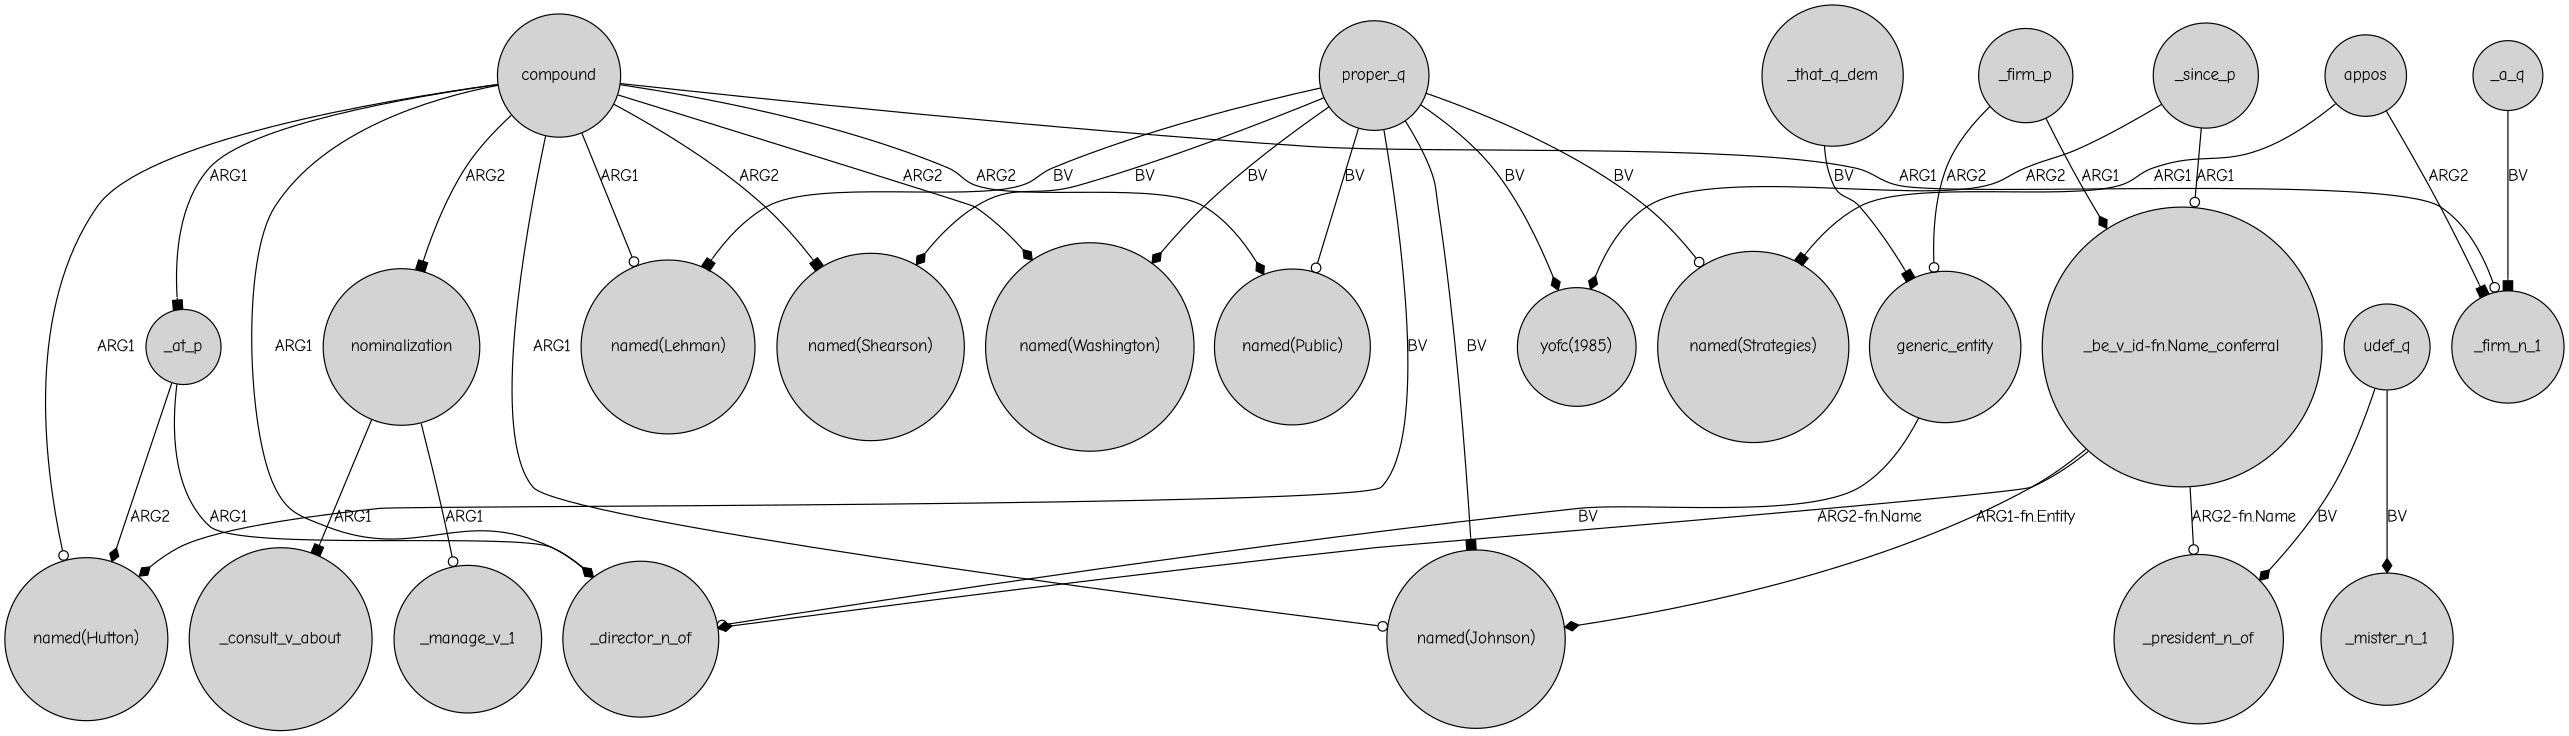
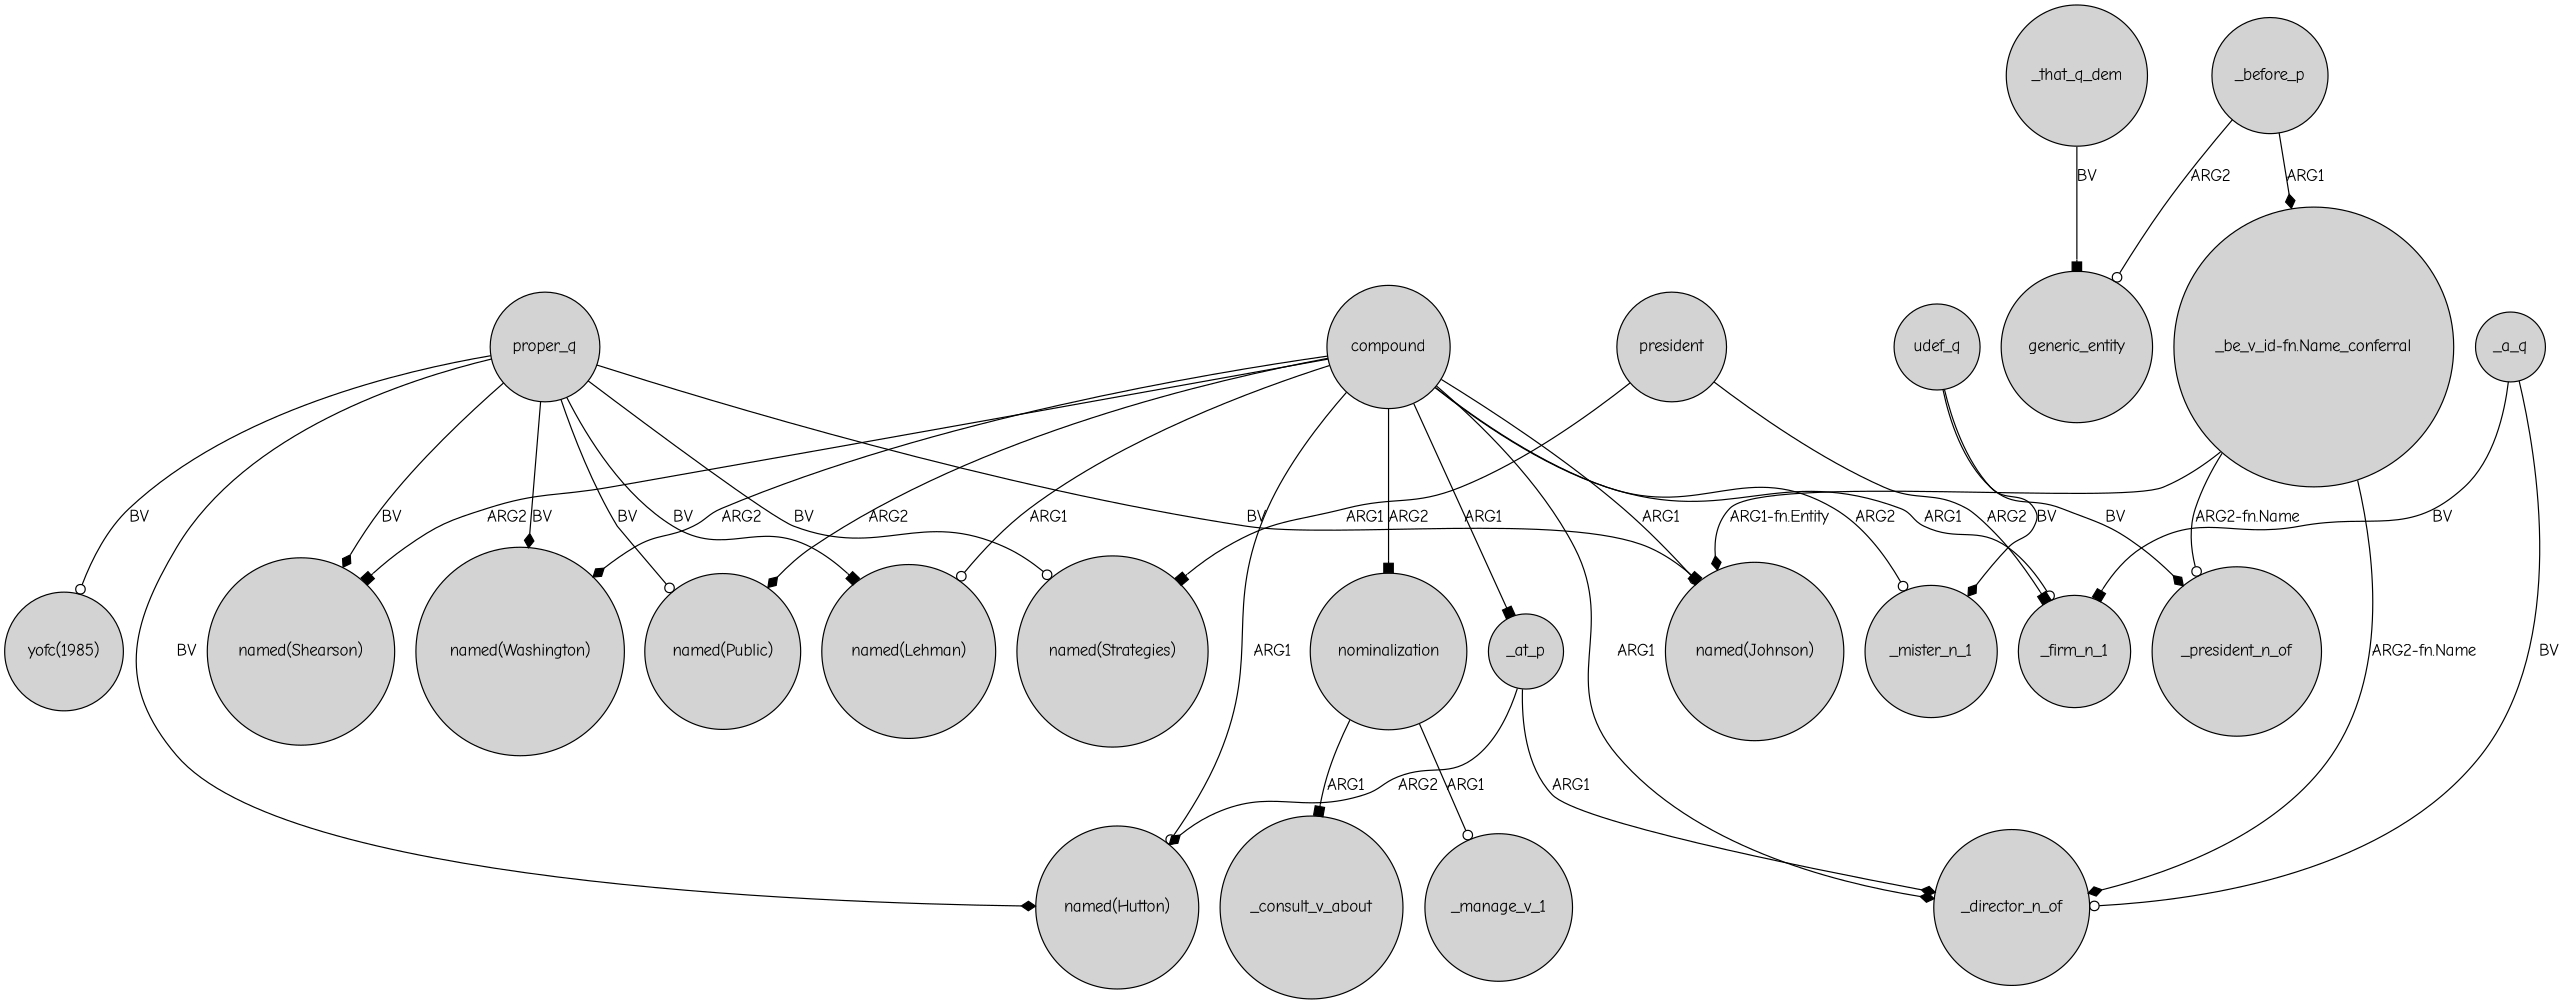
node "_firm_p": label "_firm_p" -> "_before_p"
node "_since_p": removed
node "appos": label "appos" -> "president"
edge "proper_q" -> "yofc(1985)": arrowhead diamond -> odot
edge "compound" -> "_mister_n_1": added, label "ARG2"
edge "generic_entity" -> "_director_n_of": now "_a_q" -> "_director_n_of"
